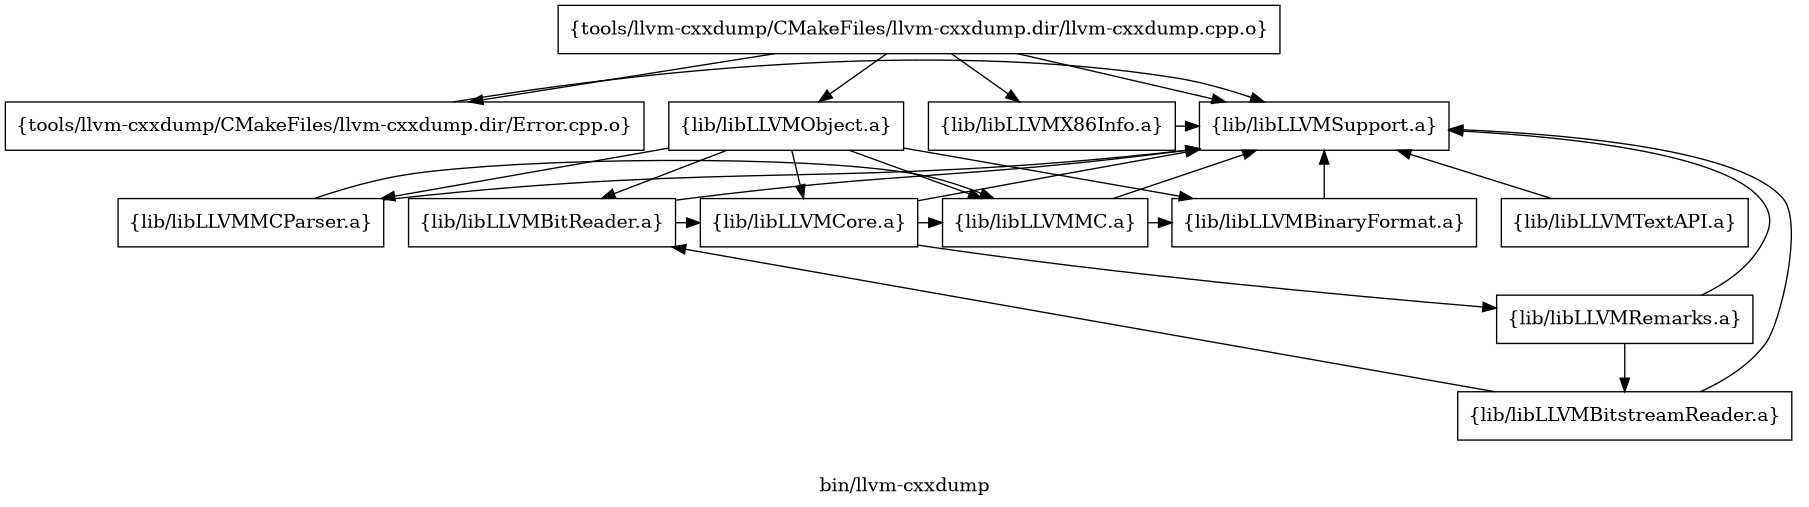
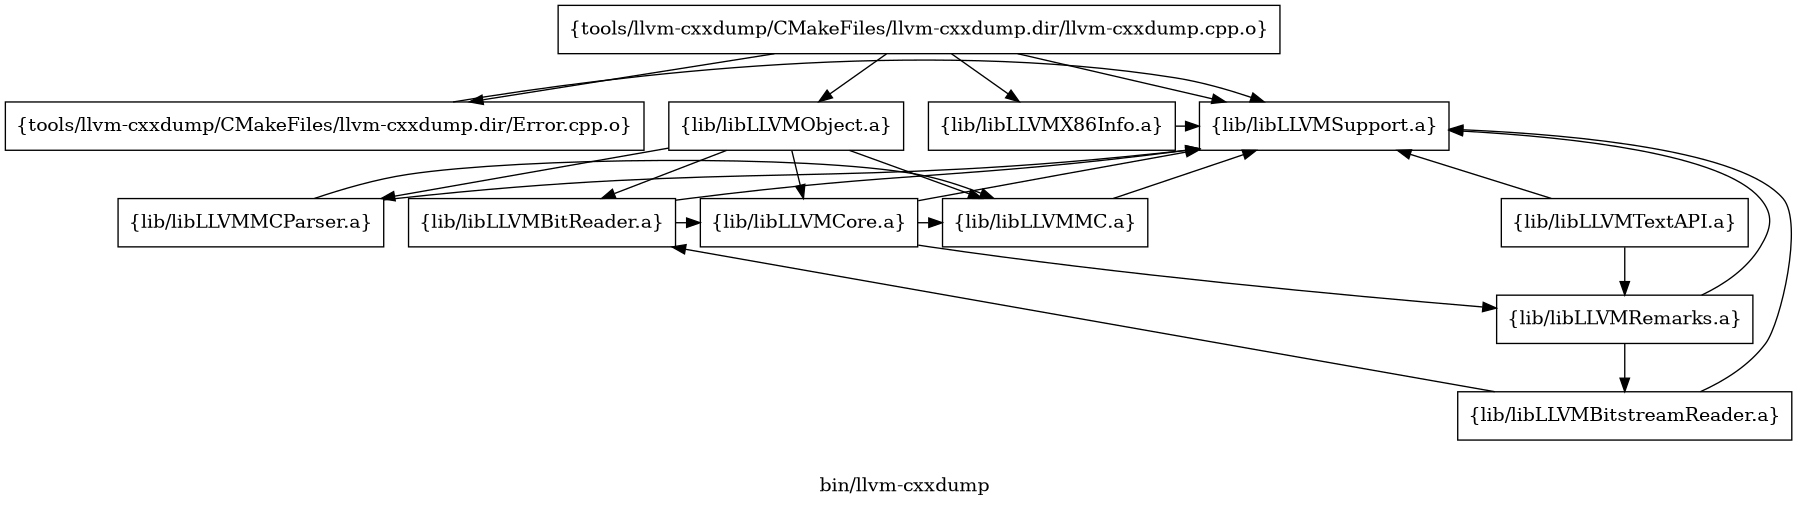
node "{lib/libLLVMBinaryFormat.a}": removed
edge "{lib/libLLVMTextAPI.a}" -> "{lib/libLLVMRemarks.a}": added
